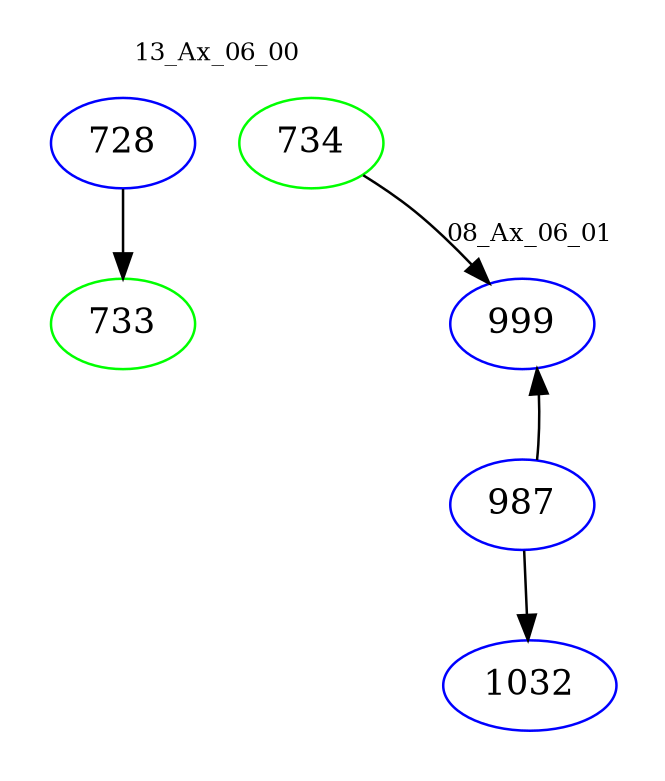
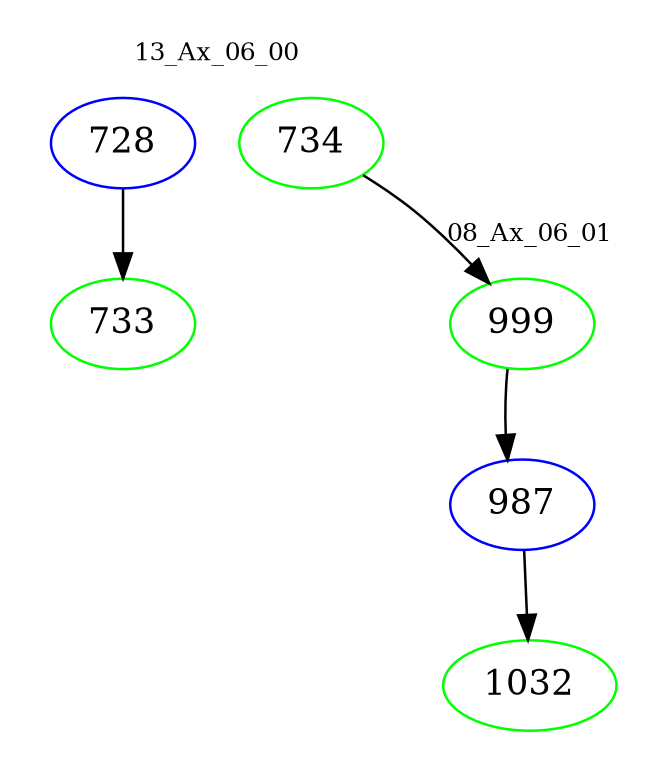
node "999": color blue -> green
edge "987" -> "999": reversed
node "1032": color blue -> green
